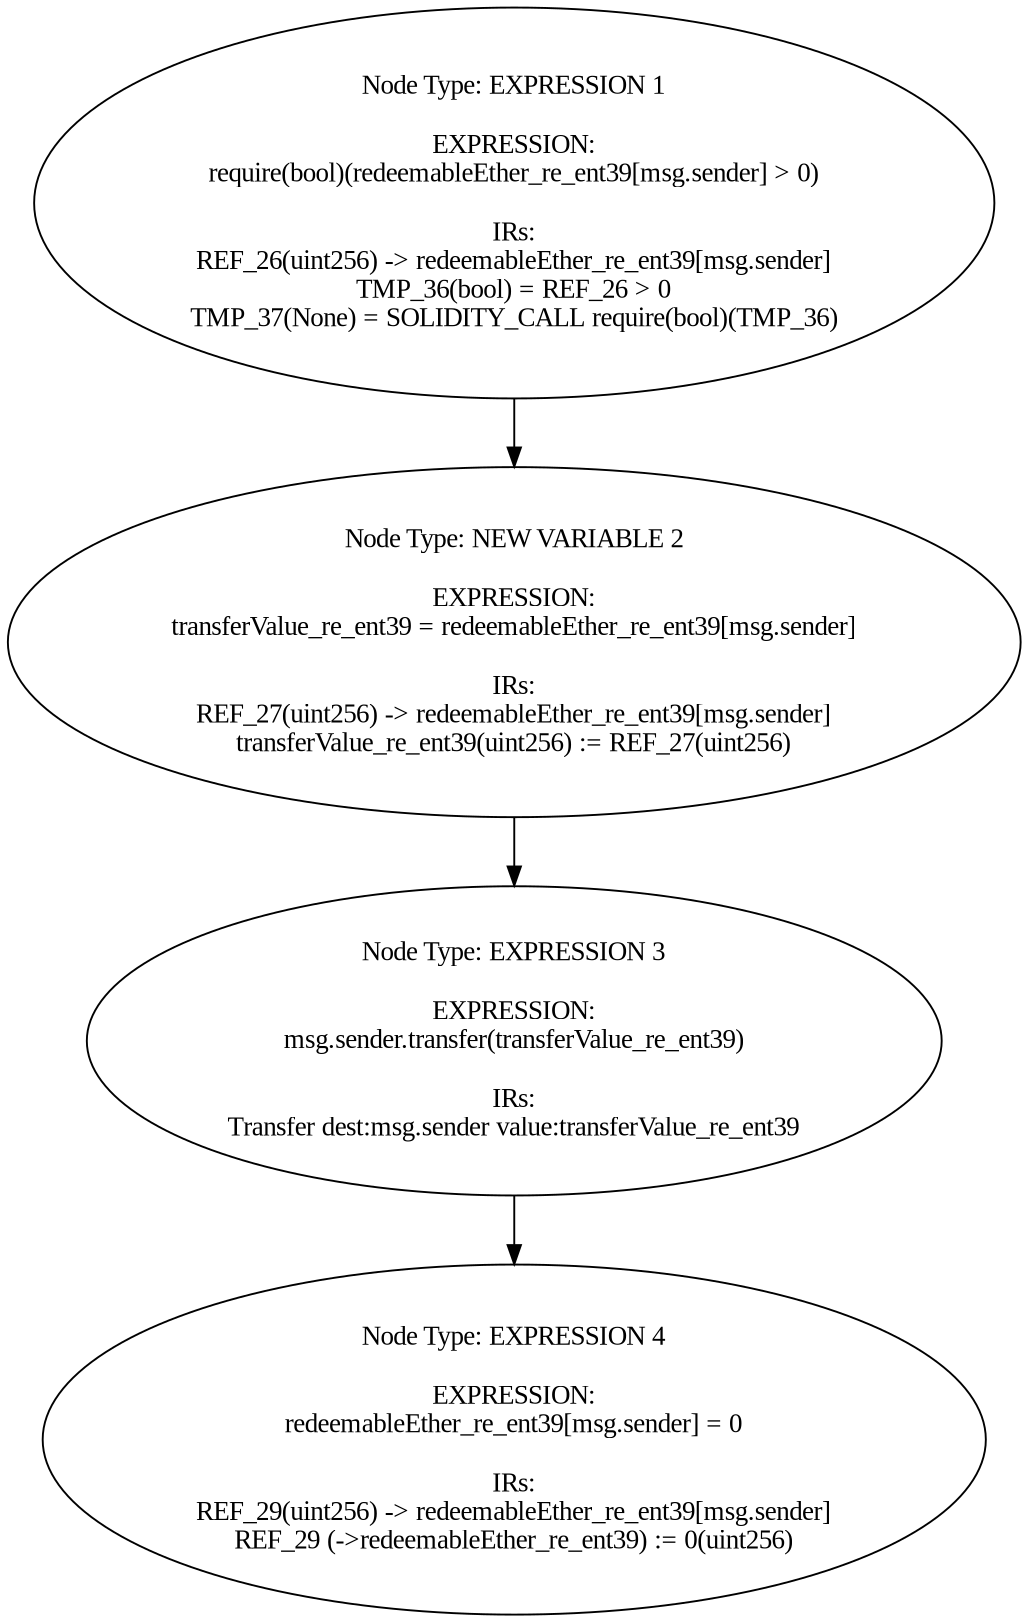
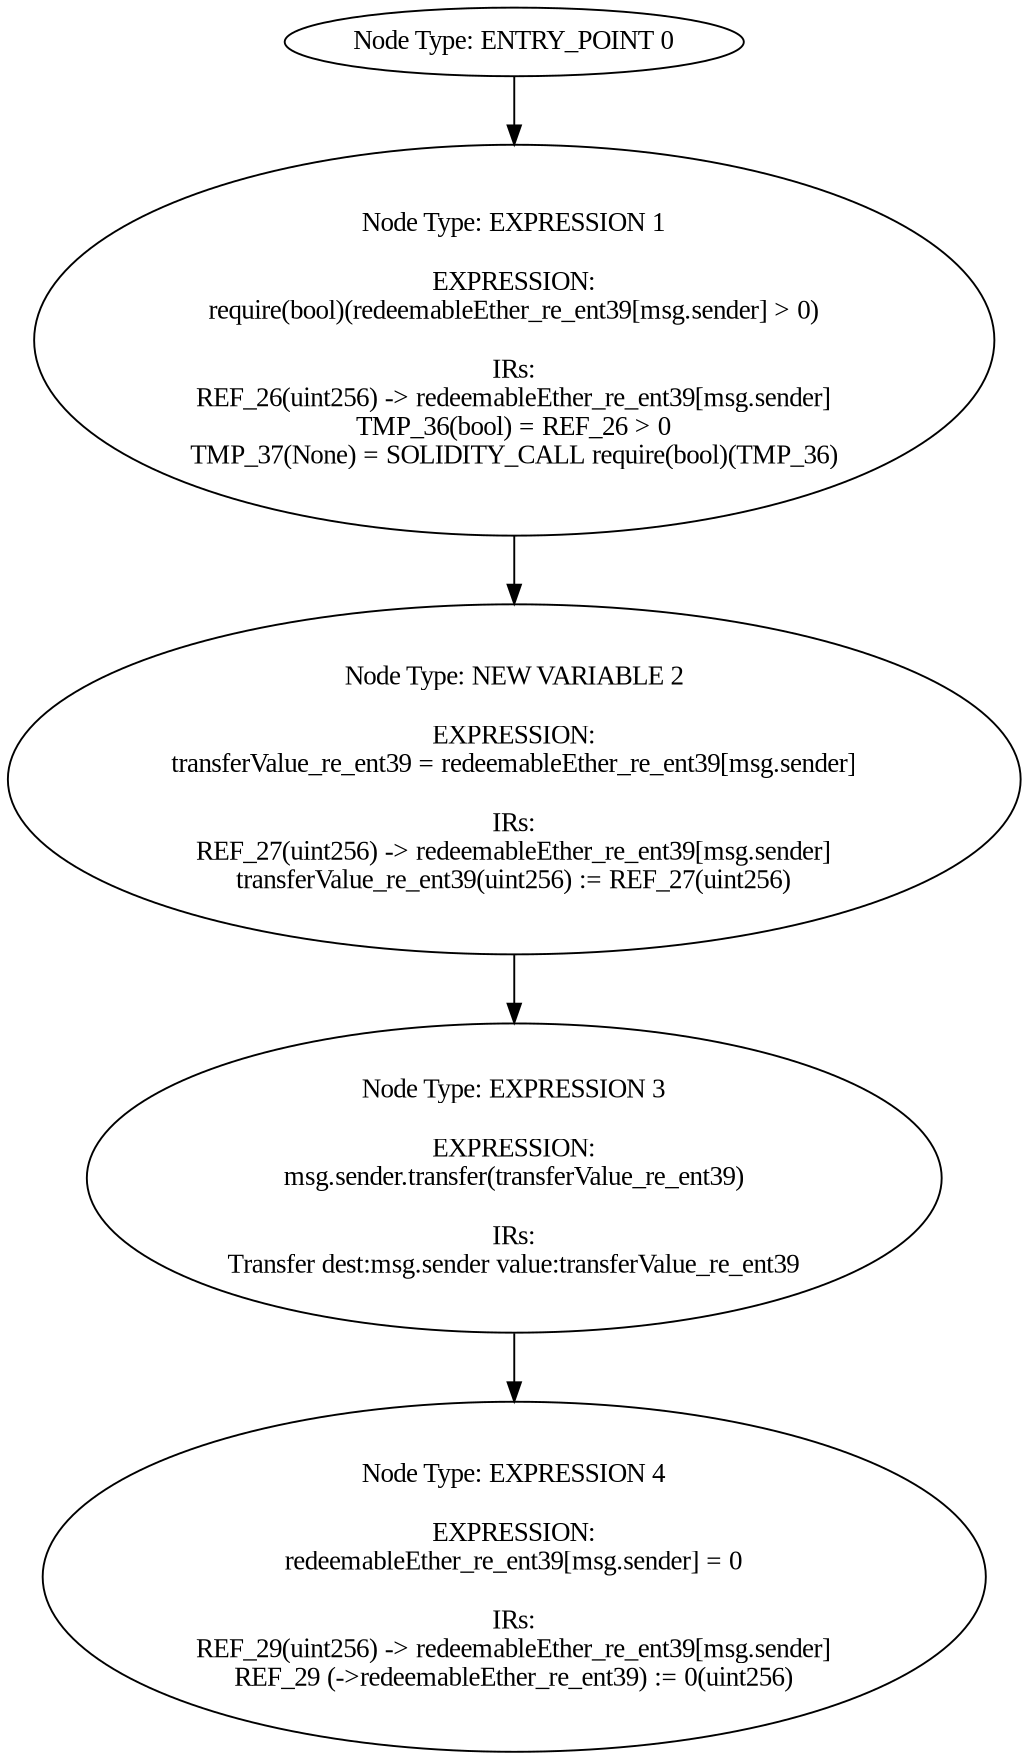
node "Node Type: ENTRY_POINT 0": added
